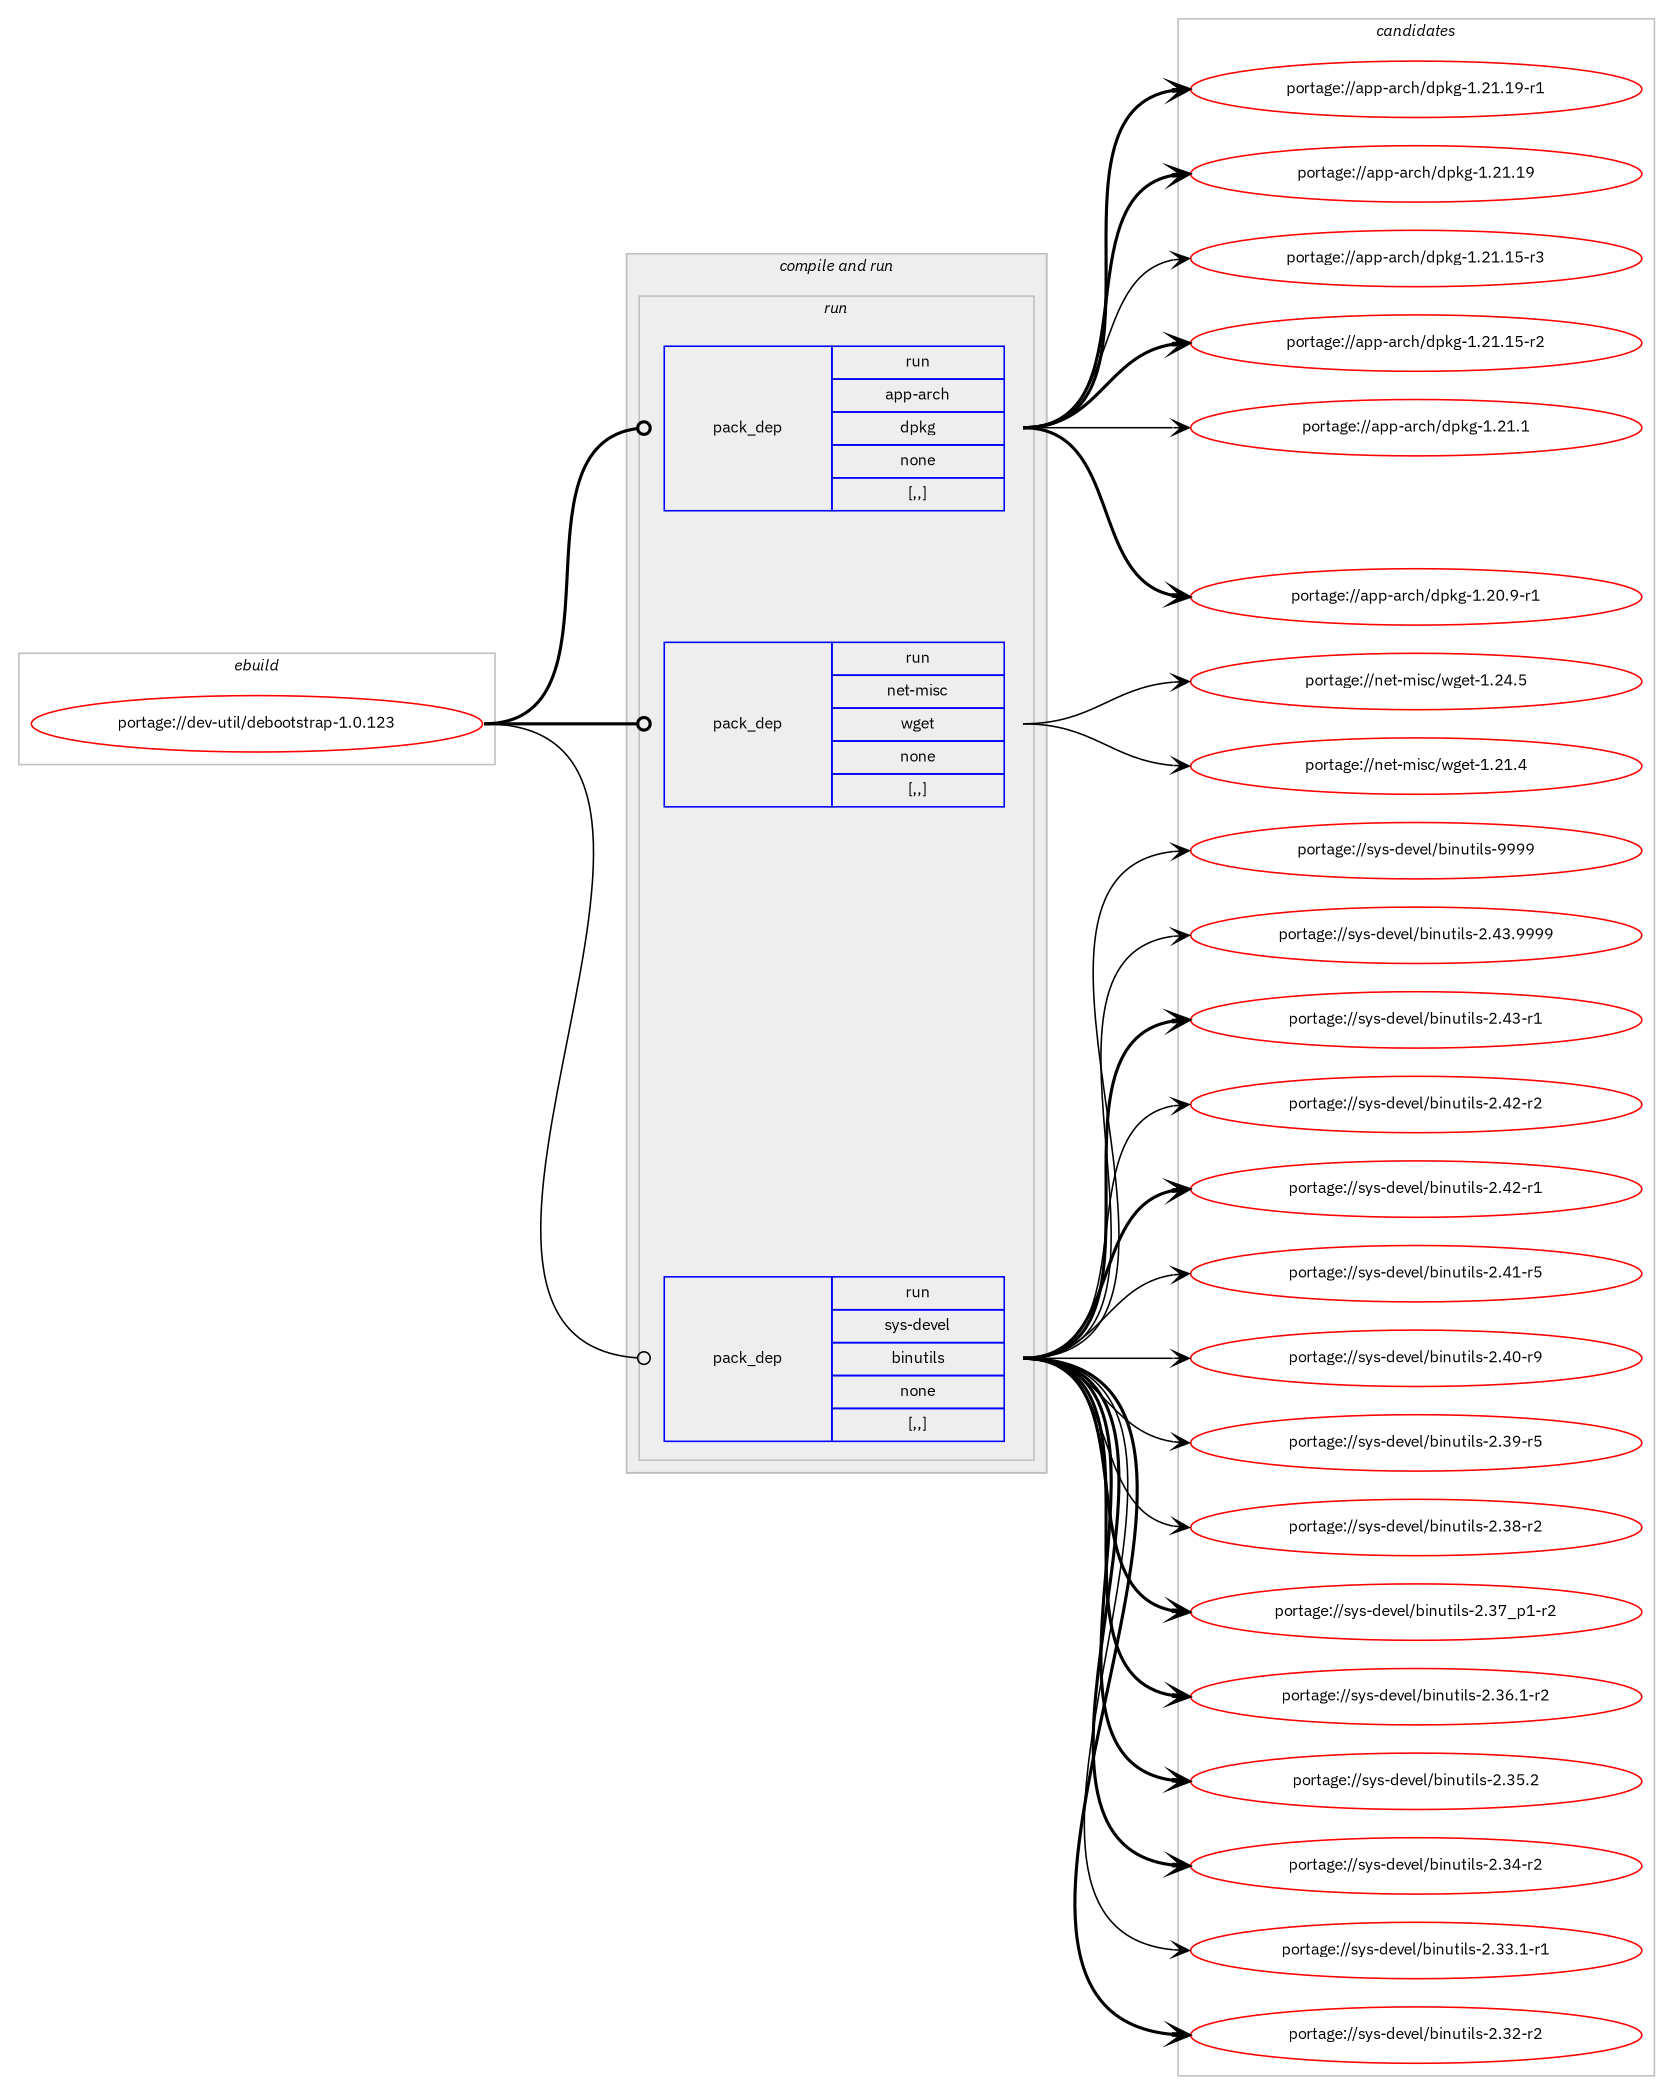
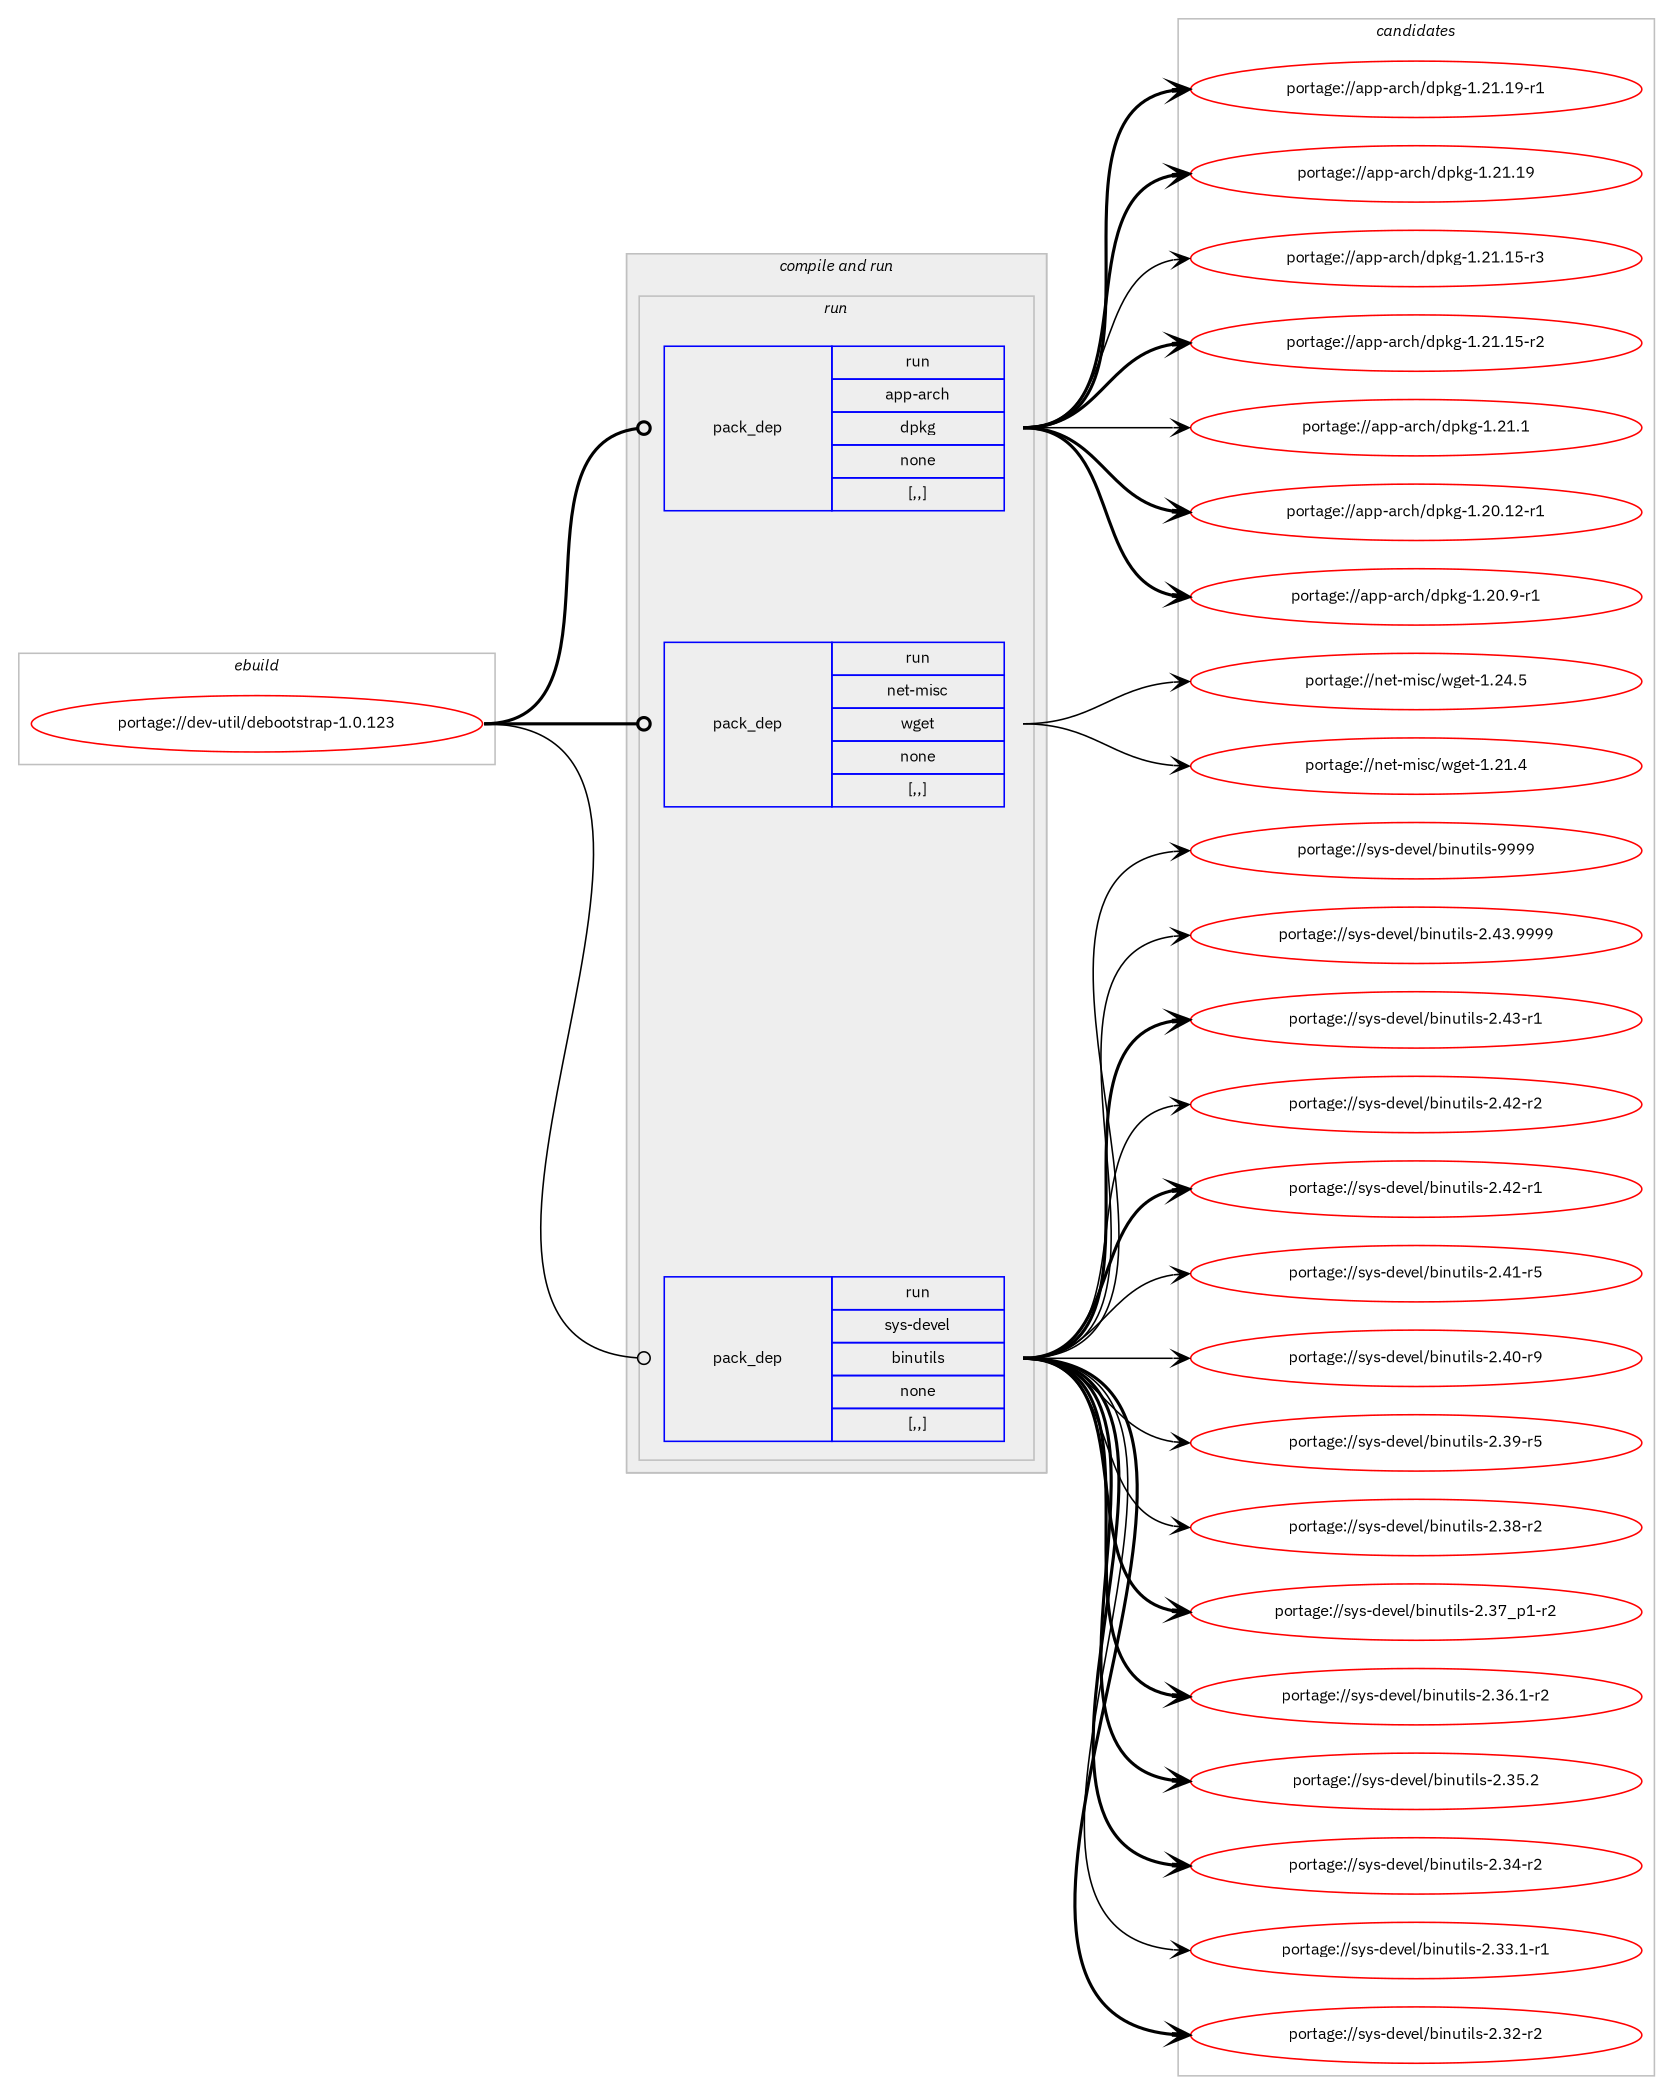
node "portage://app-arch/dpkg-1.20.12-r1": added
